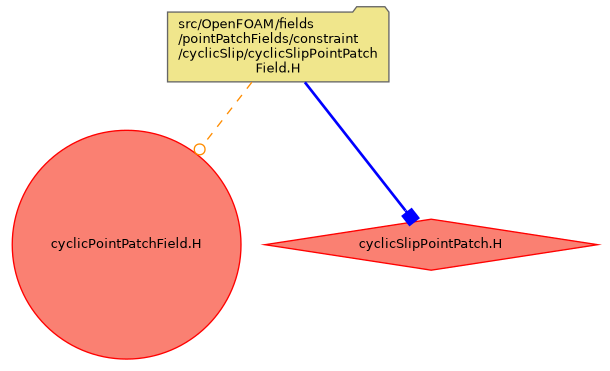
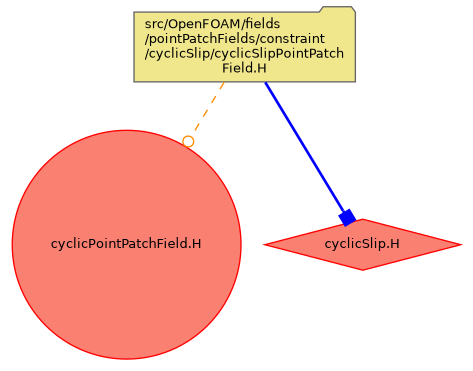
node "cyclicSlipPointPatch.H": label "cyclicSlipPointPatch.H" -> "cyclicSlip.H"
